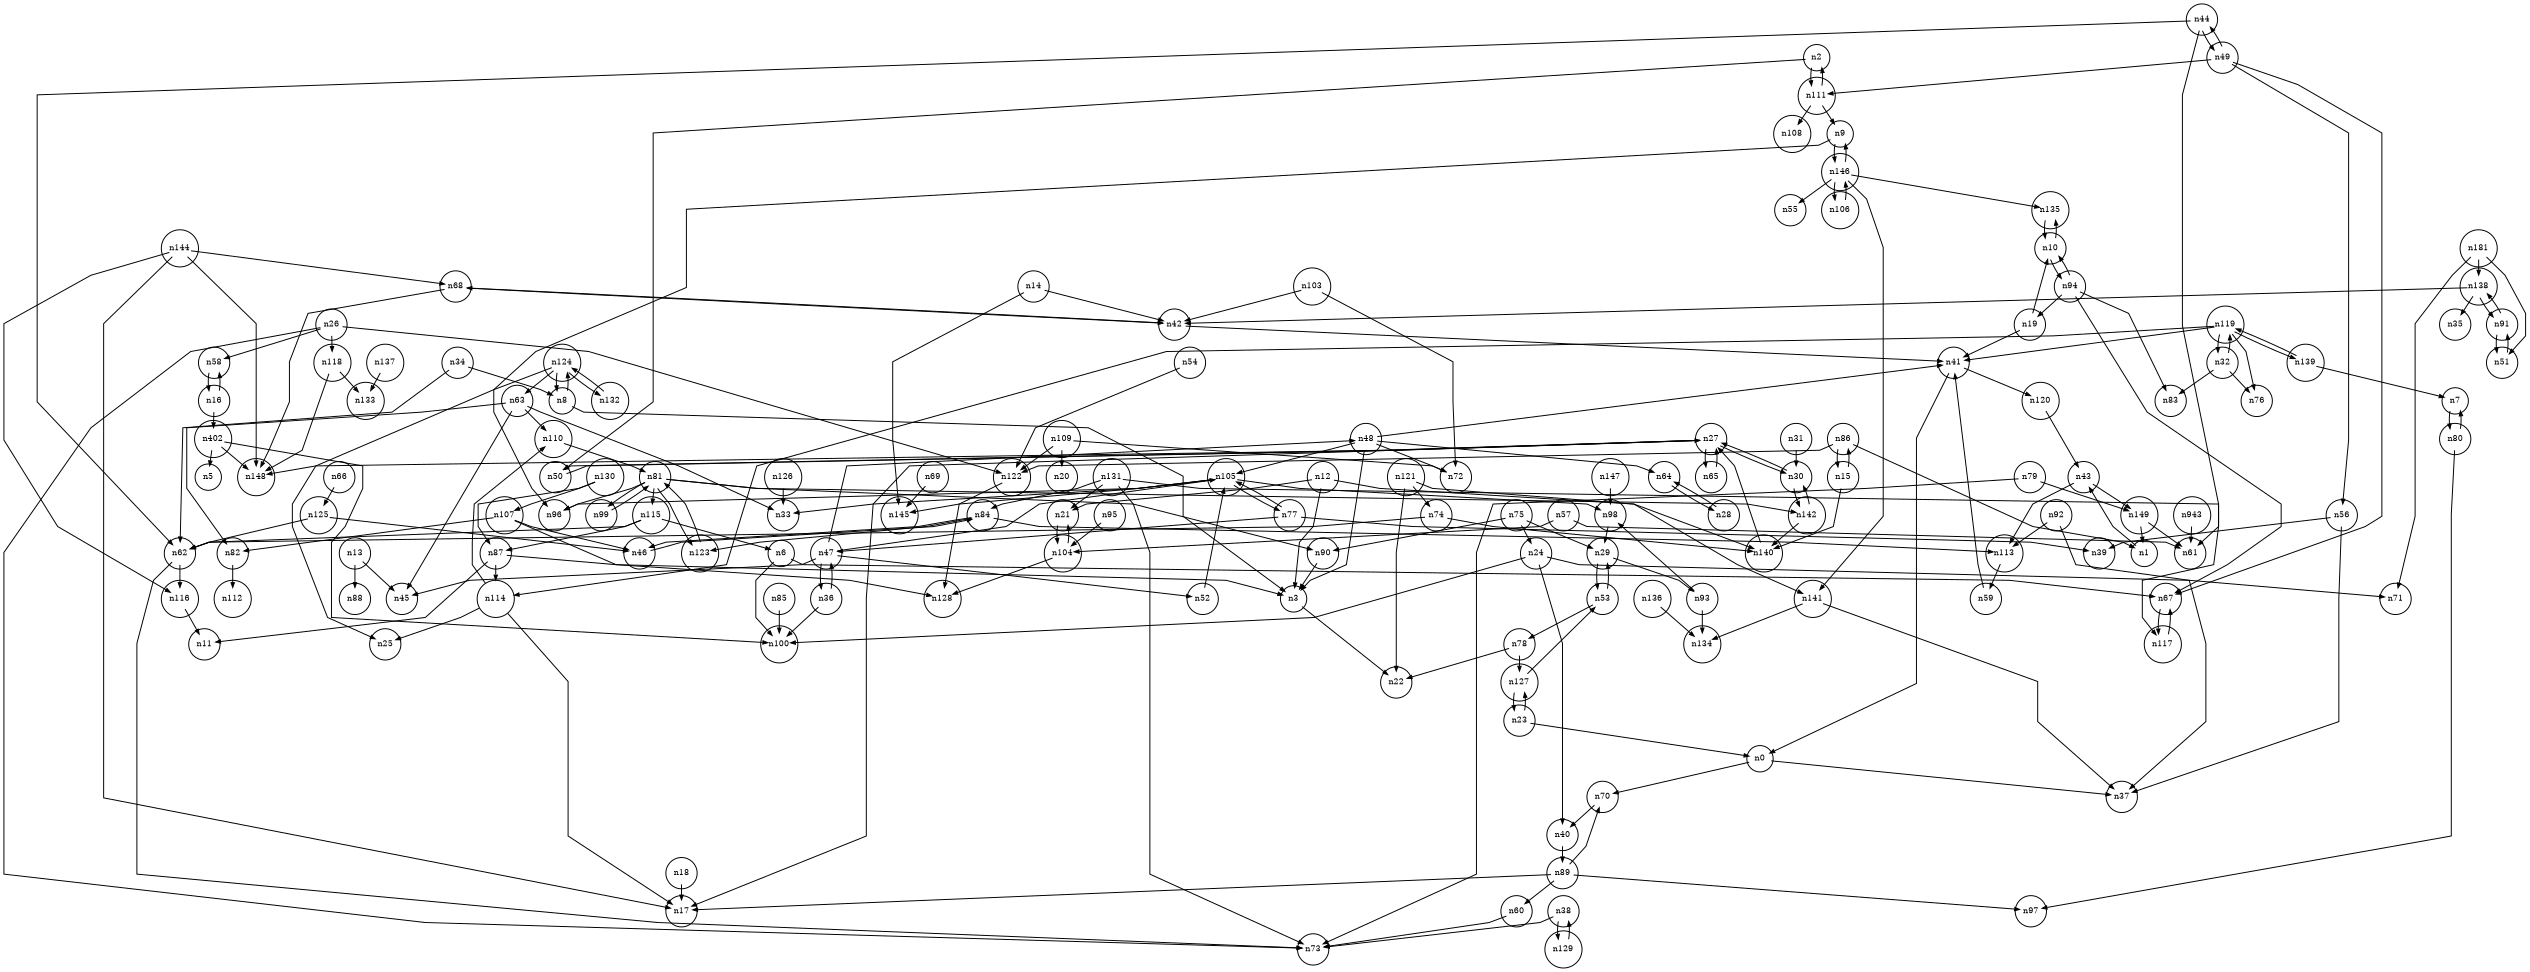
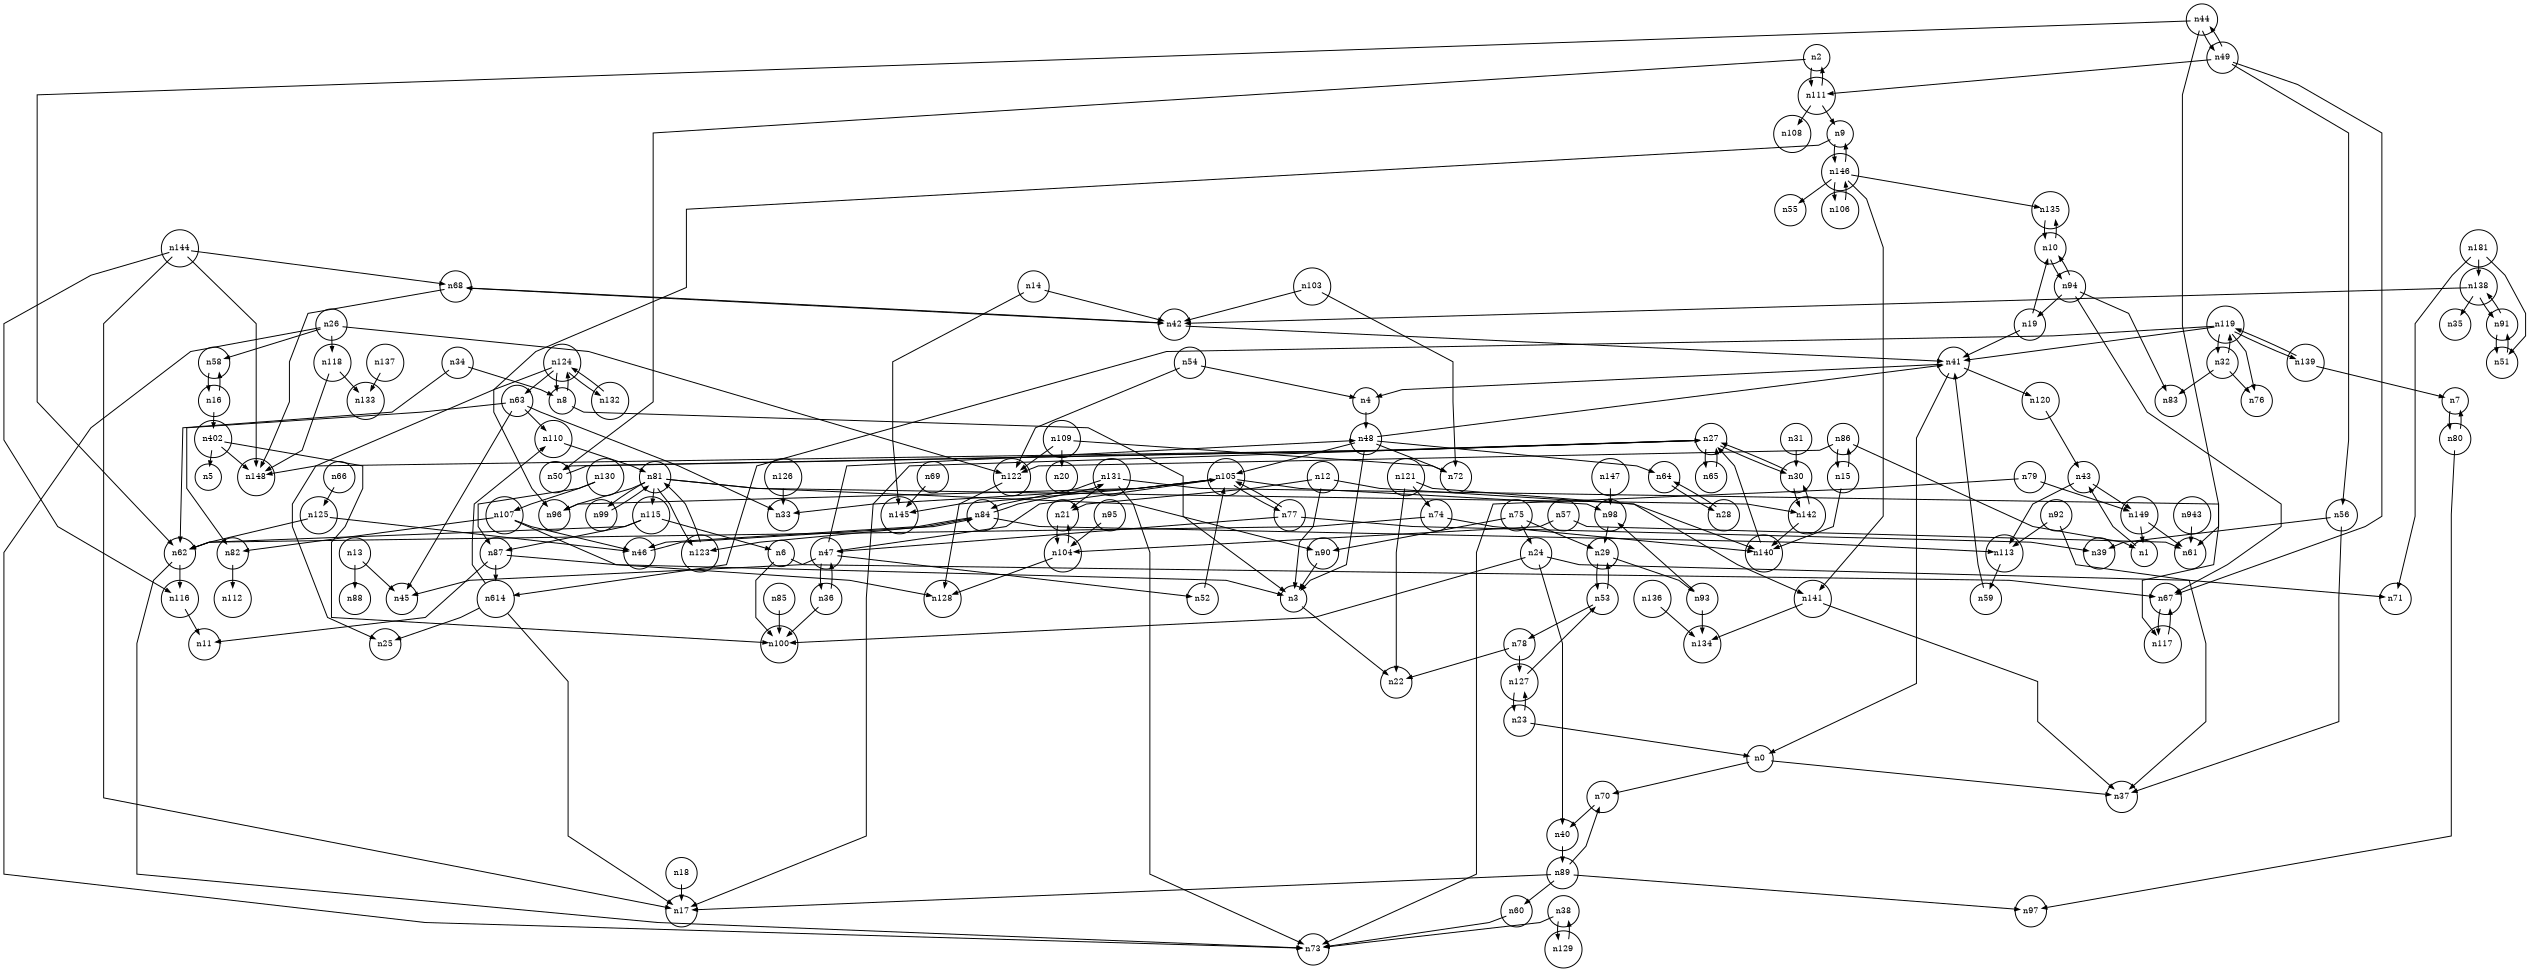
node "n4": added
edge "n84" -> "n131": added
node "n114": label "n114" -> "n614"
